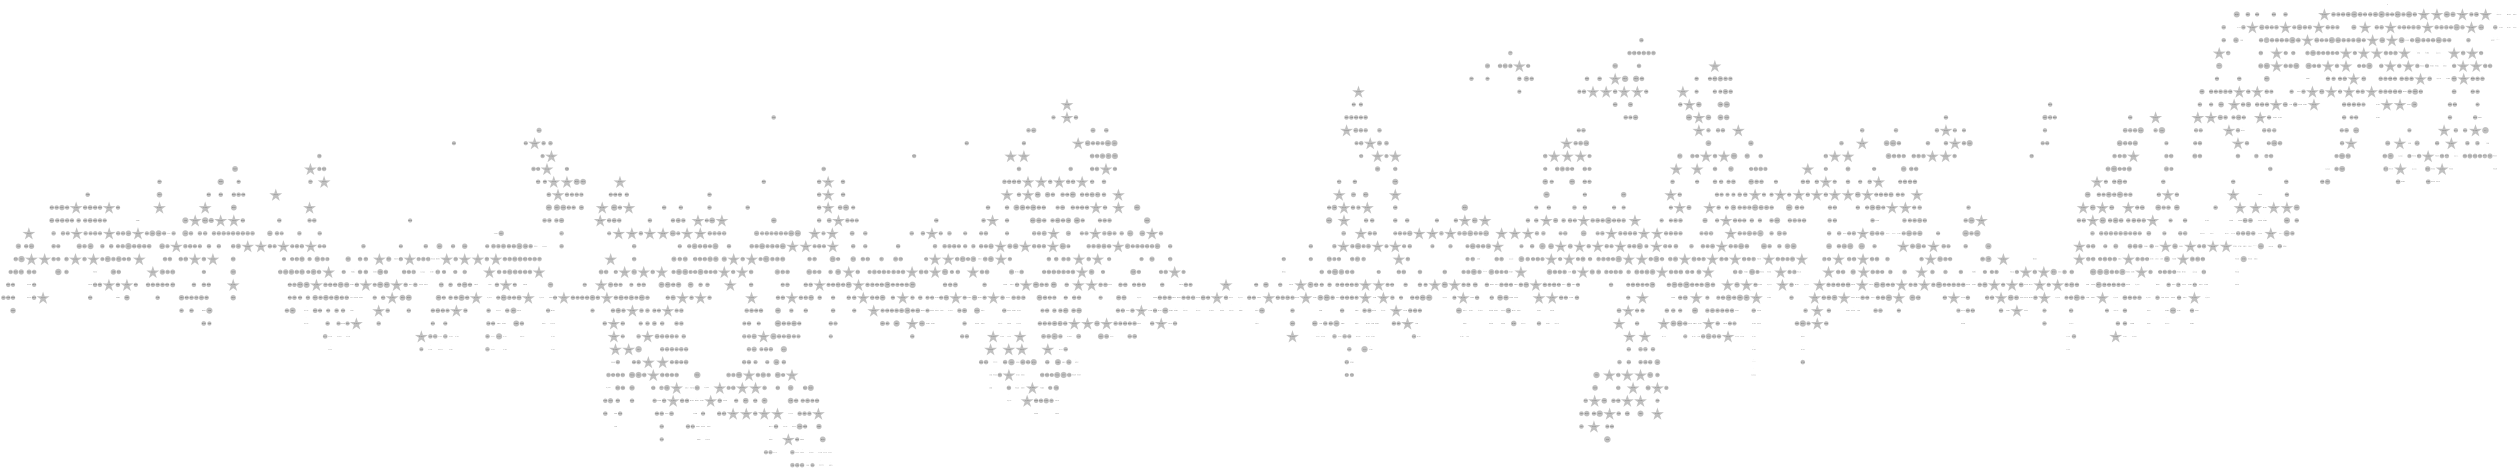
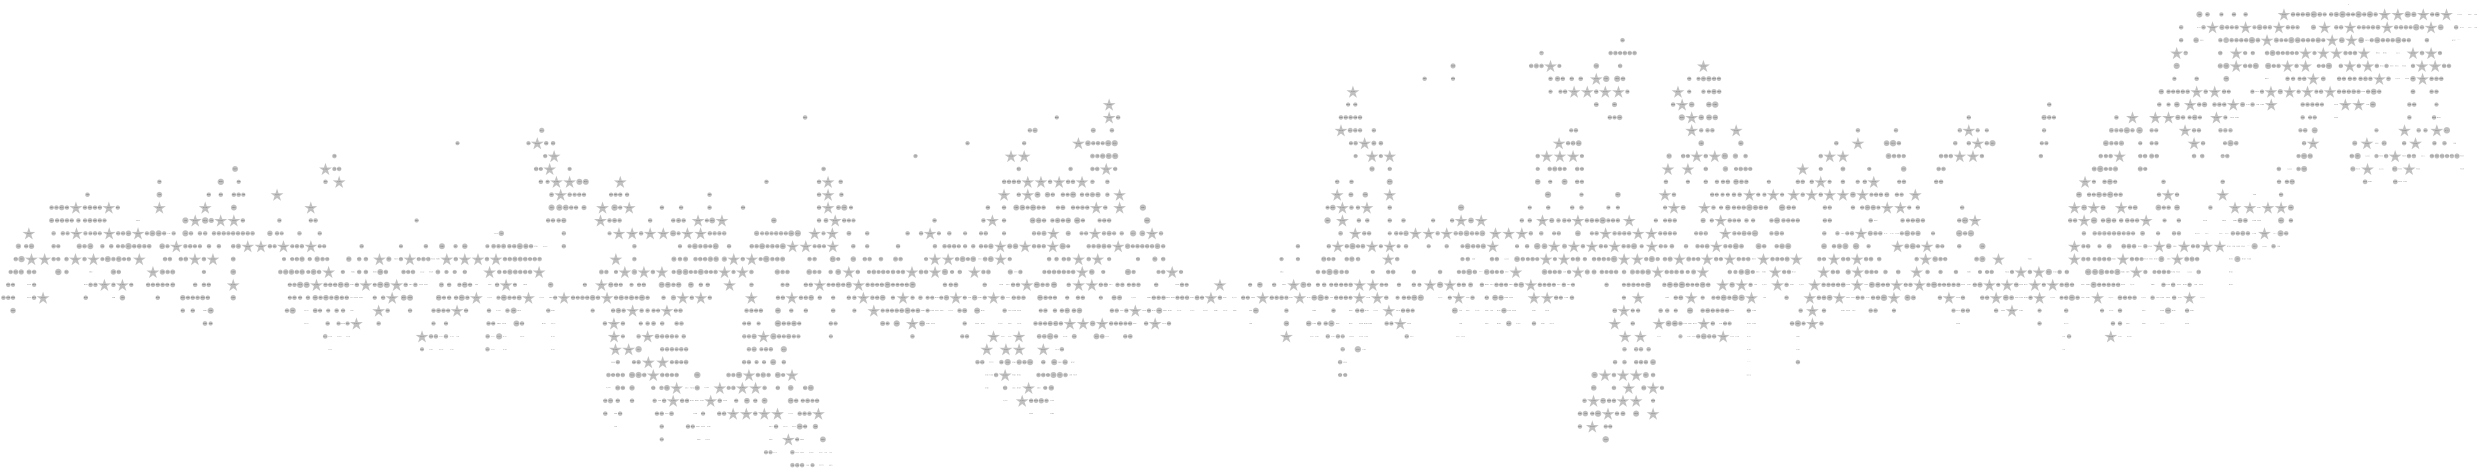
node "M14506": fillcolor white -> grey
node "M16488": fillcolor white -> grey
node "M16550": added
